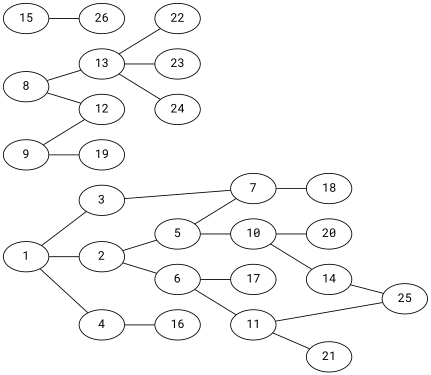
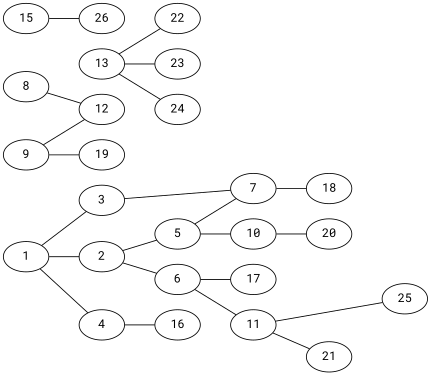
edge "13" -- "8": removed
node "14": removed
